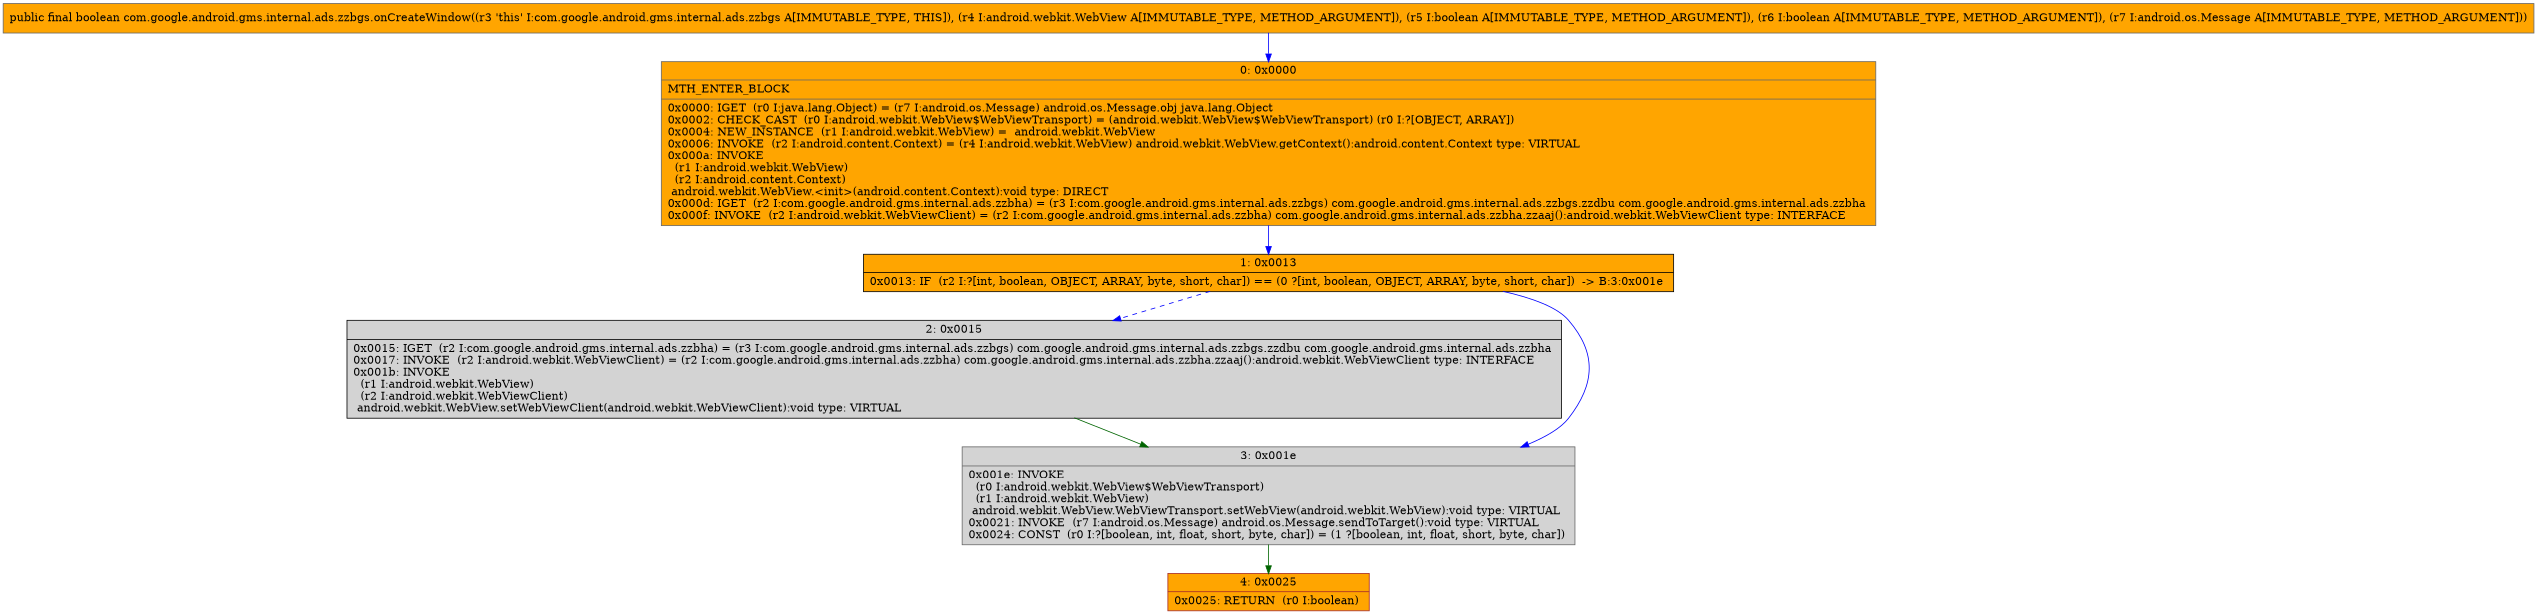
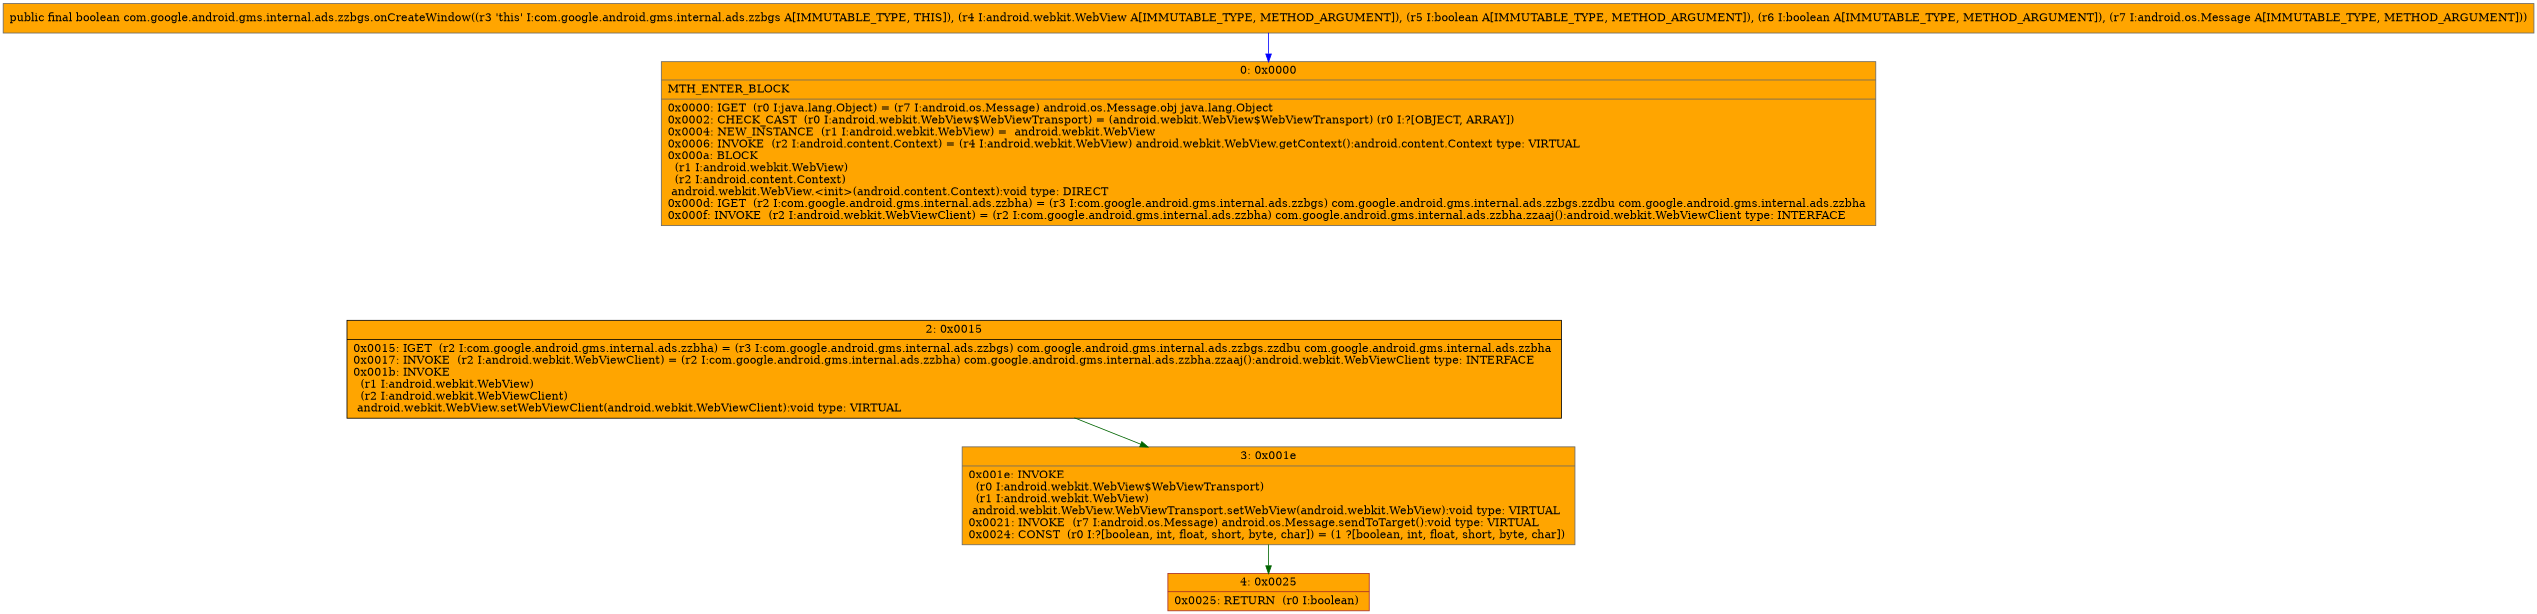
node "0: 0x0000": text "0x000a: INVOKE" -> "0x000a: BLOCK"
node "1: 0x0013": removed
node "2: 0x0015": fillcolor lightgrey -> orange
node "3: 0x001e": fillcolor lightgrey -> orange
